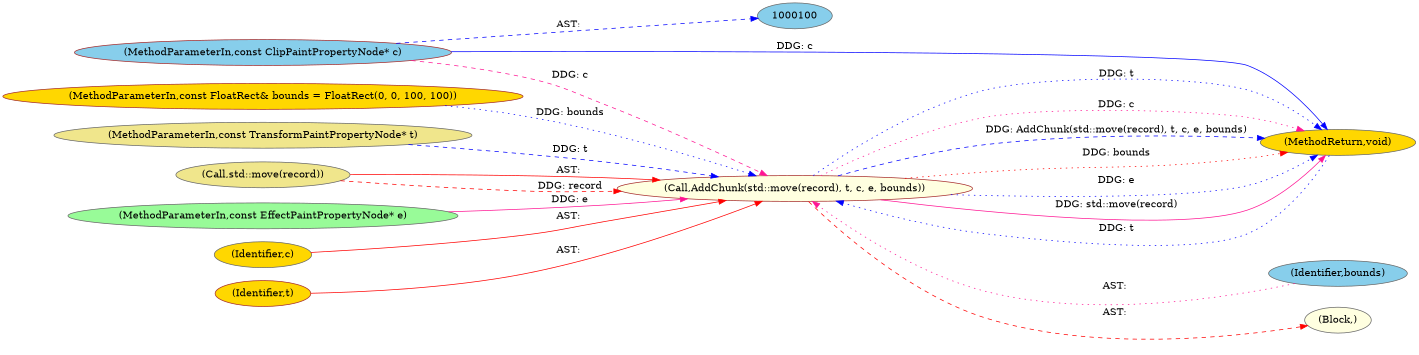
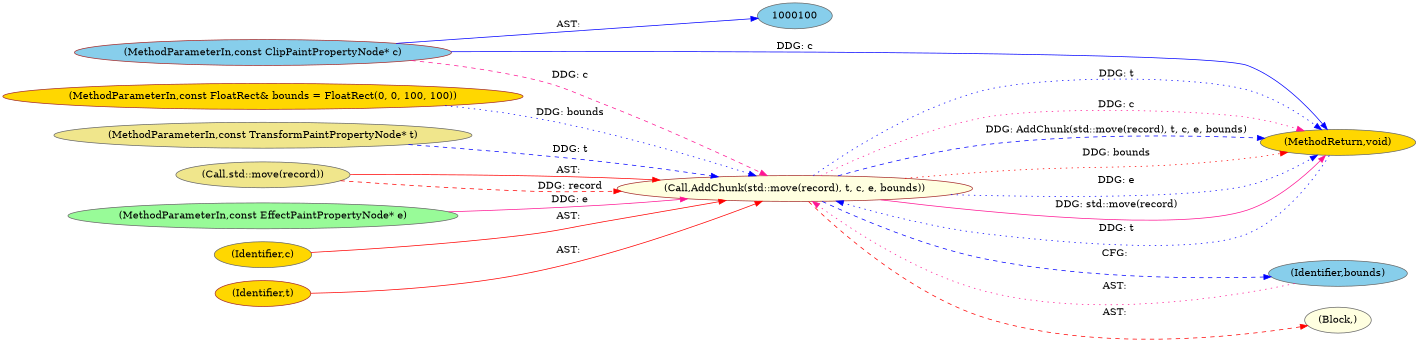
edge "(MethodParameterIn,const ClipPaintPropertyNode* c)" -> "1000100": style dashed -> solid
edge "(Call,AddChunk(std::move(record), t, c, e, bounds))" -> "(Identifier,bounds)": added, label "CFG:"
